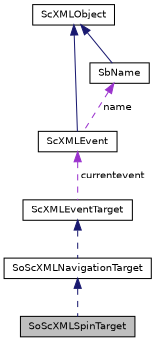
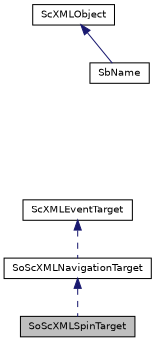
node "ScXMLEvent": removed
